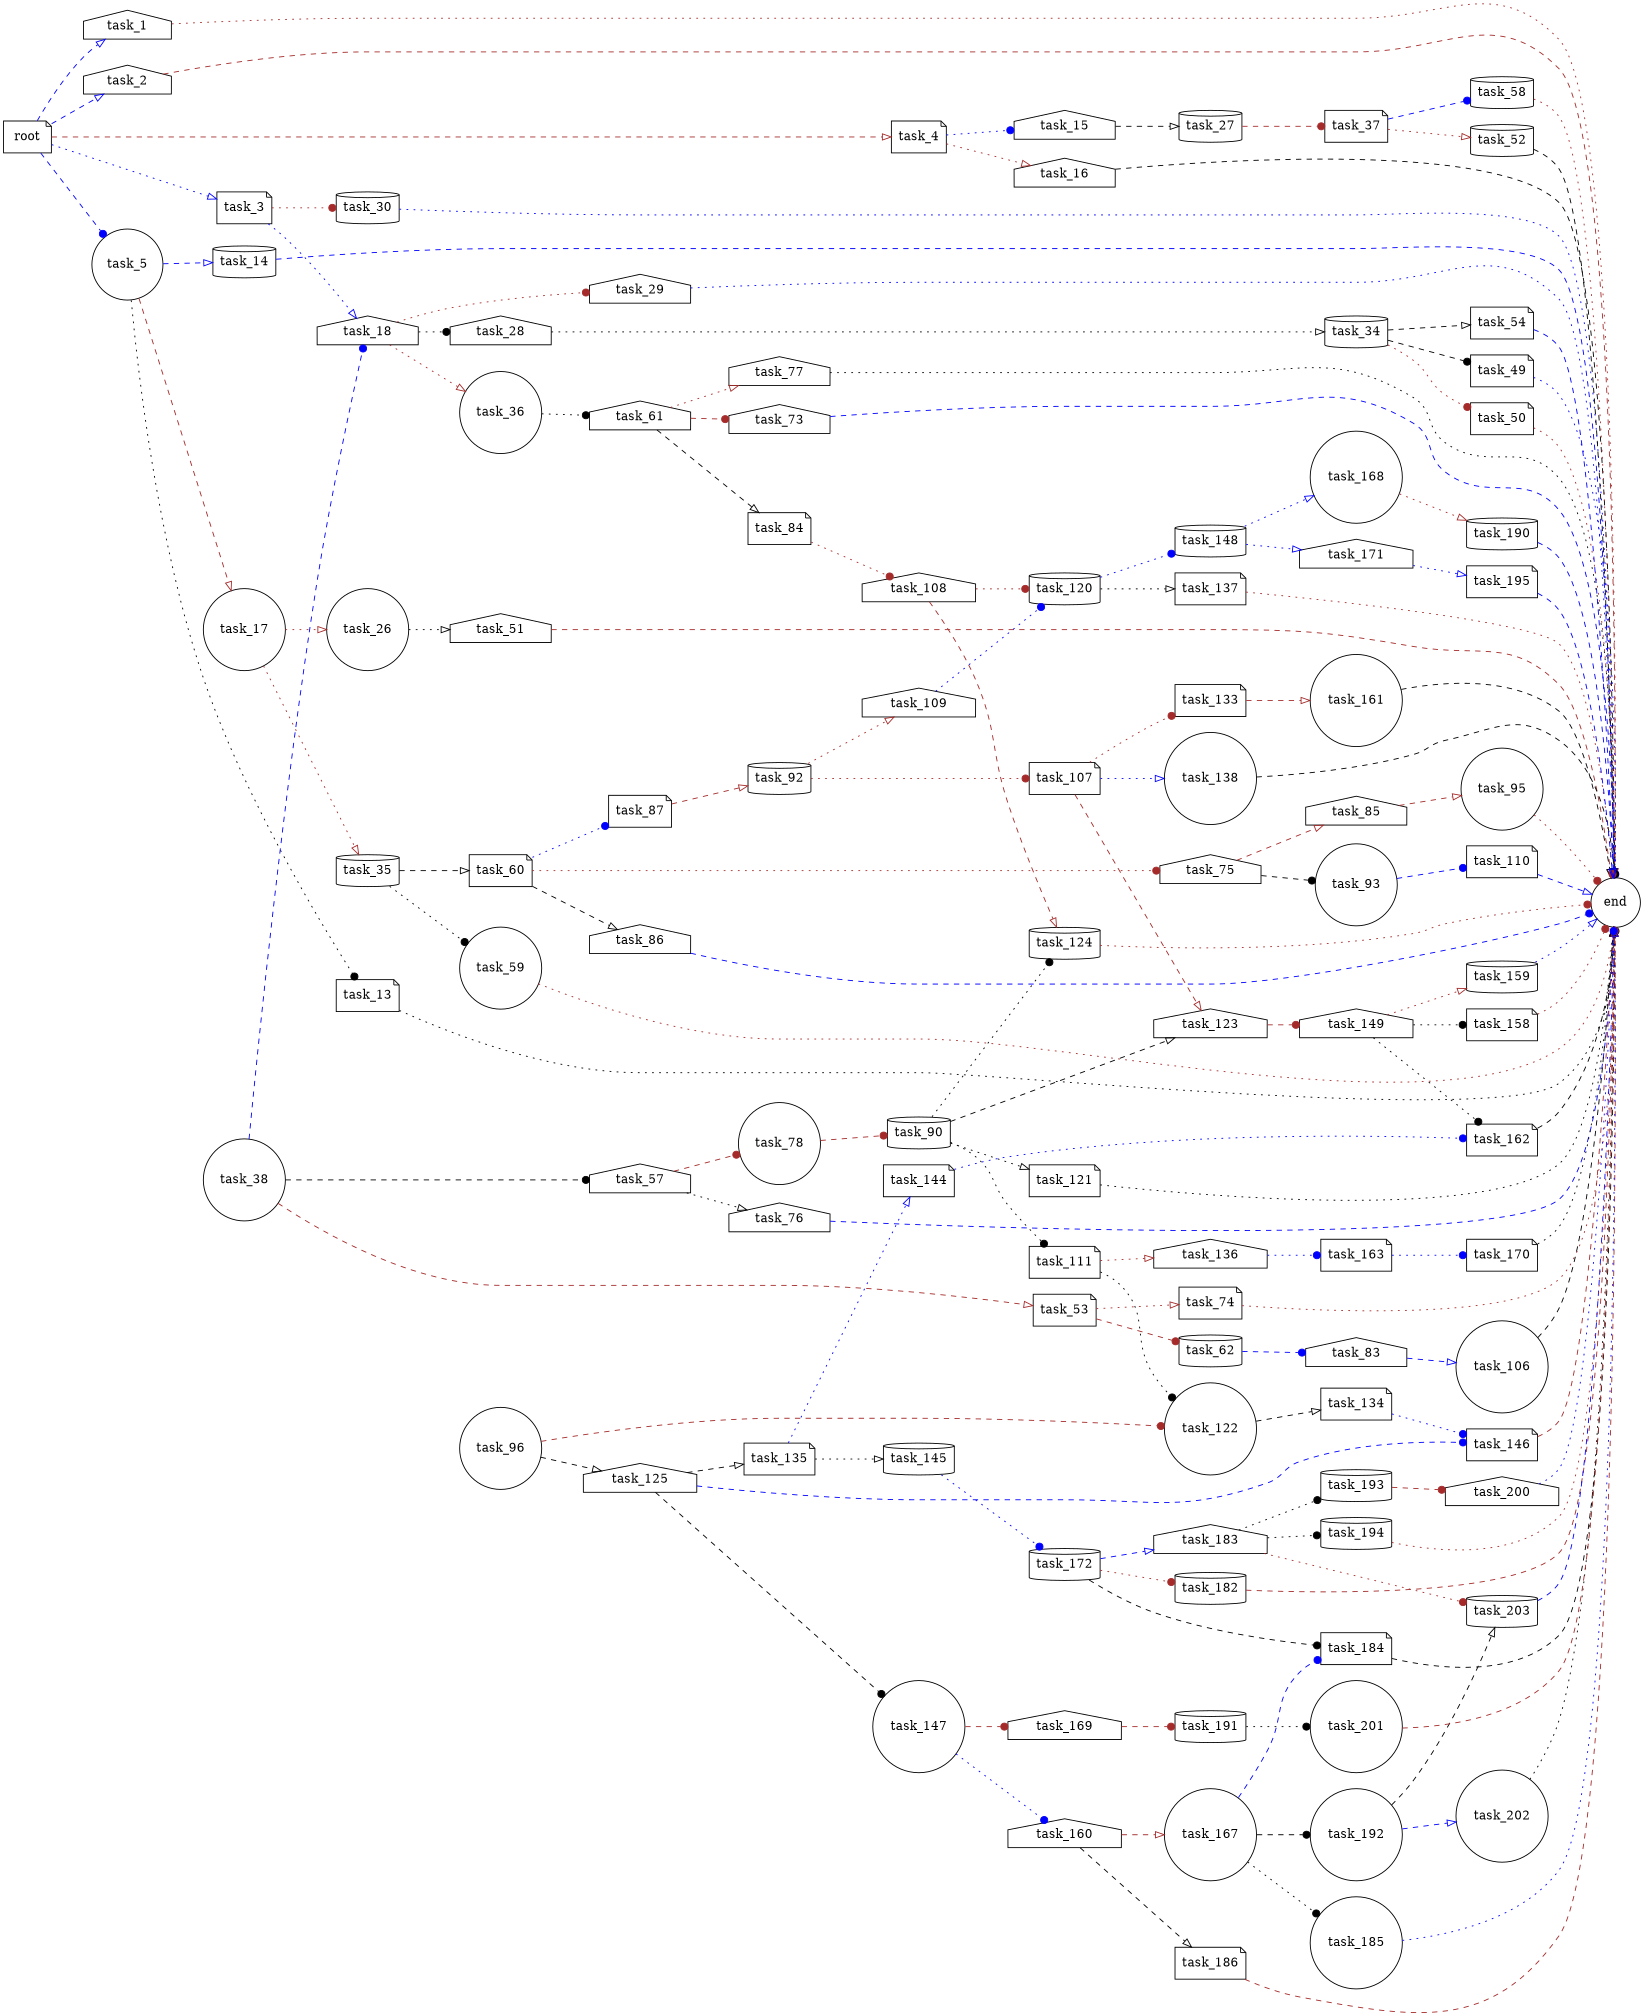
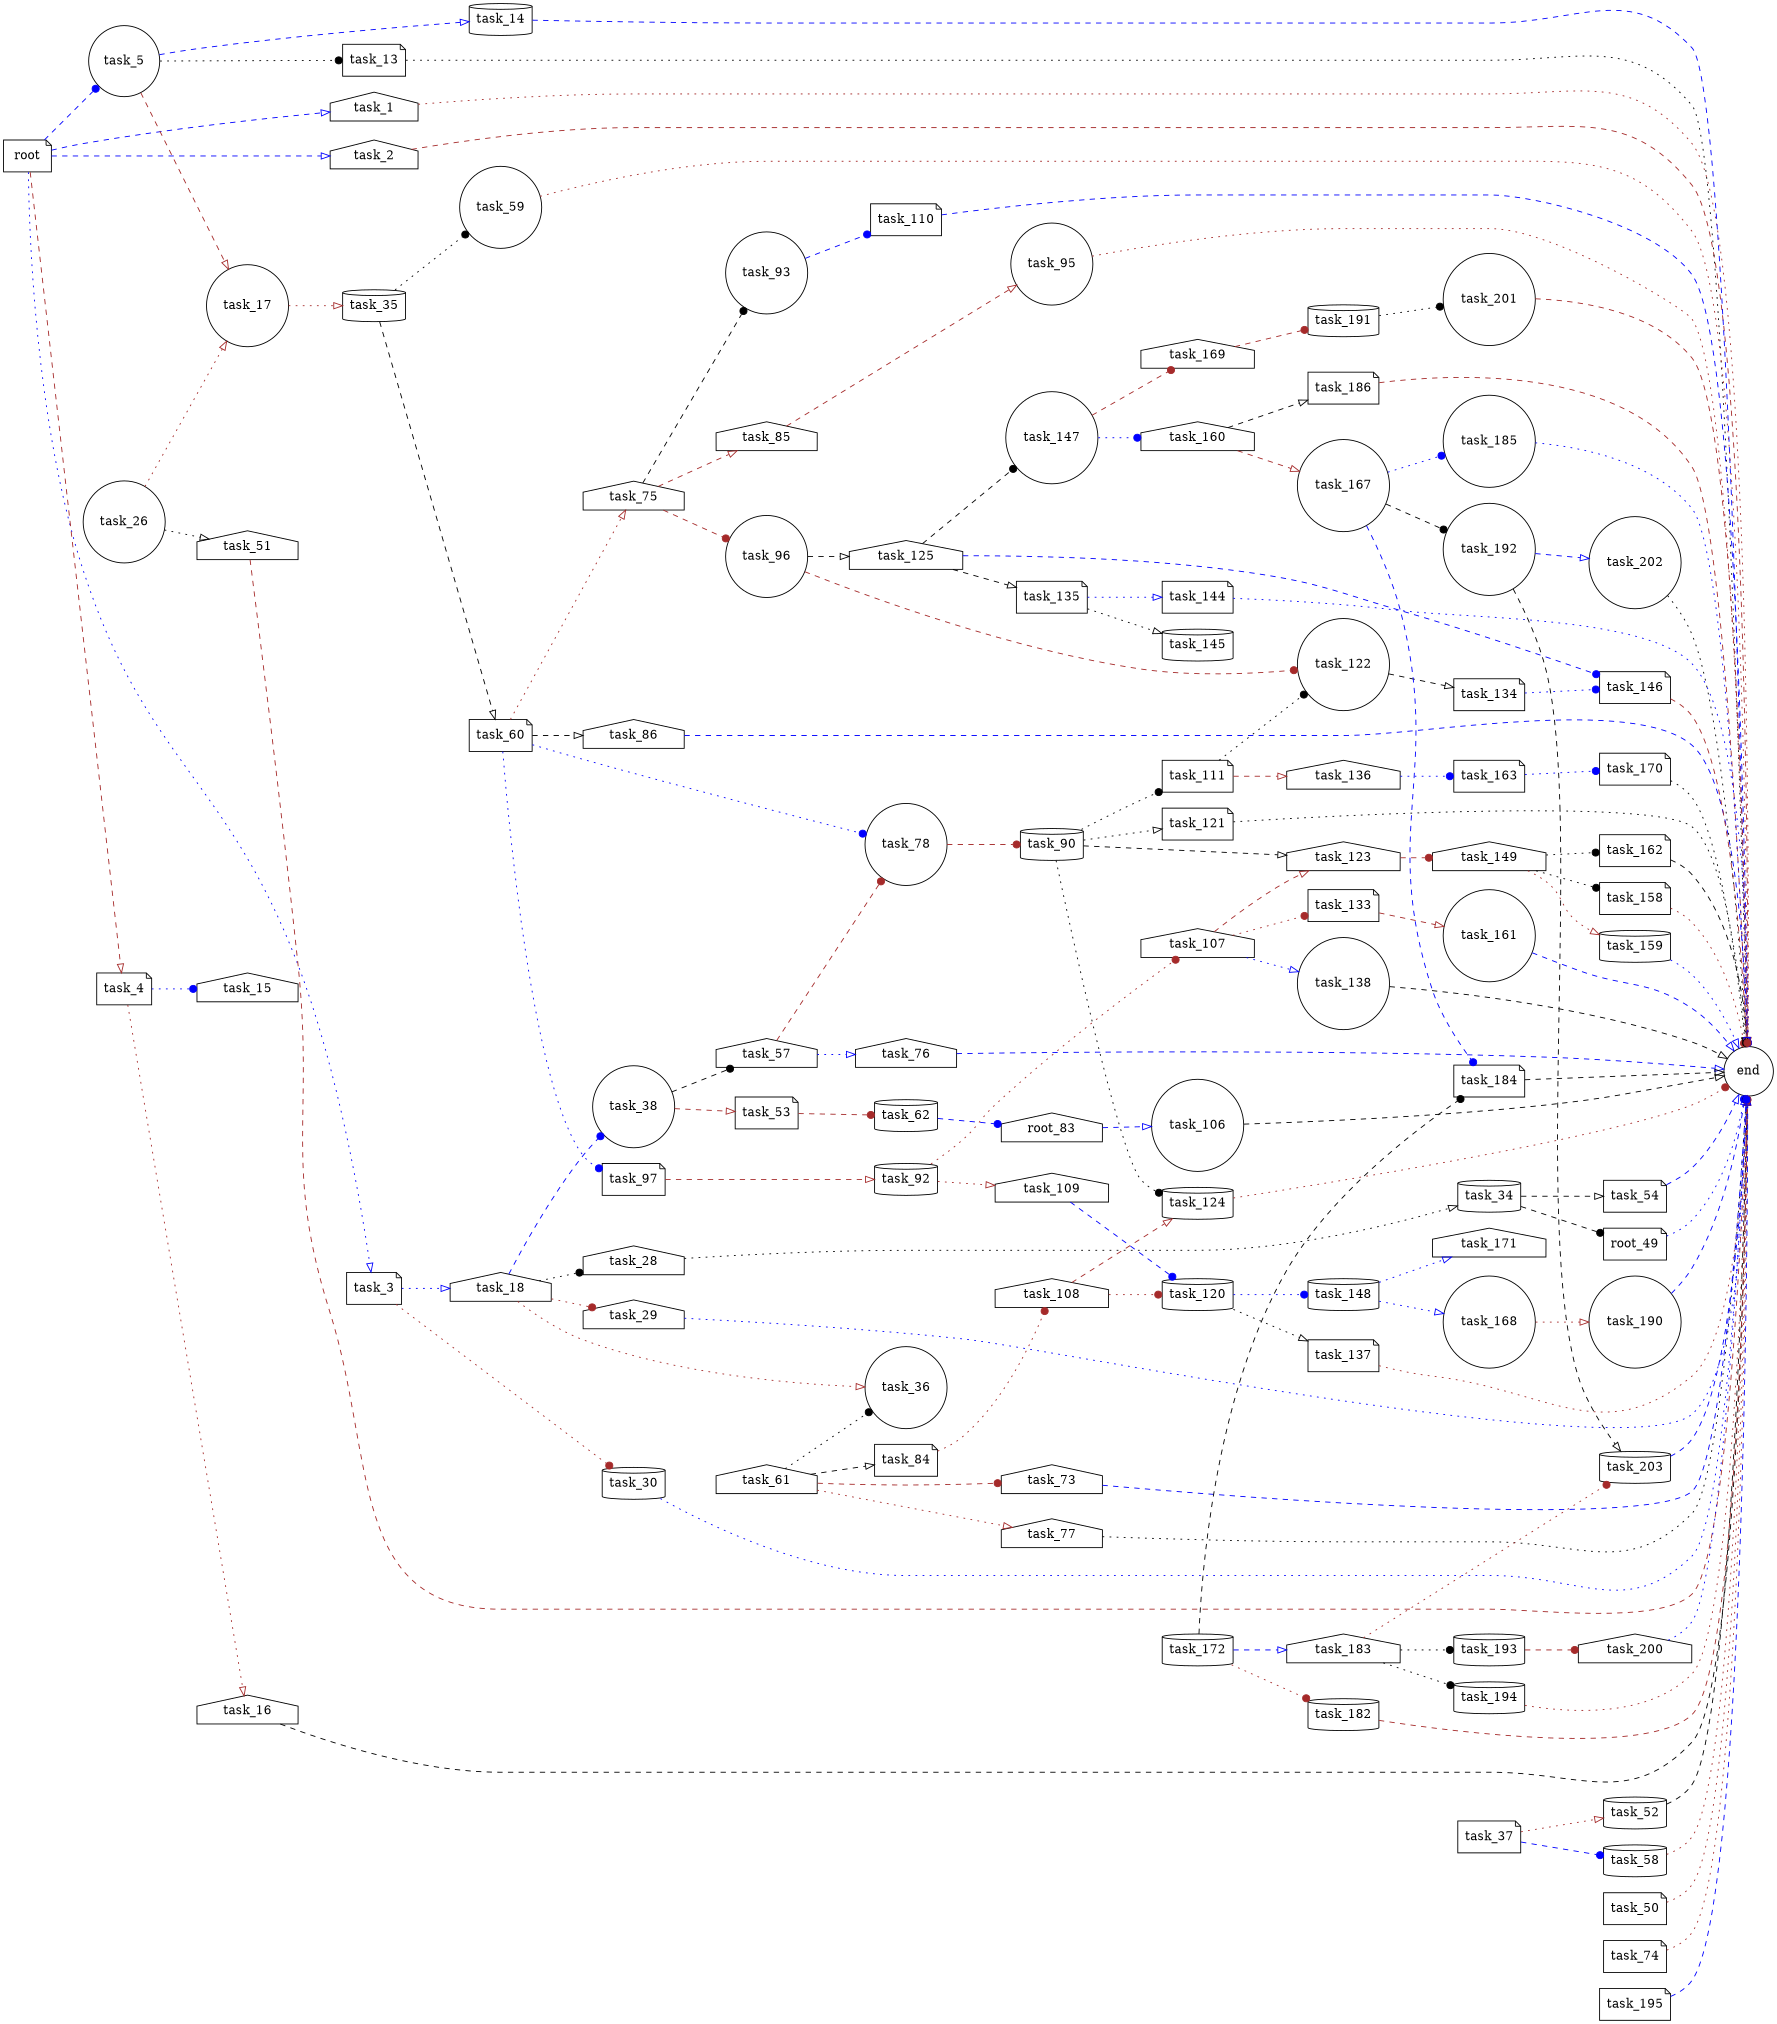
node "task_27": removed
node "task_49": label "task_49" -> "root_49"
edge "task_34" -> "task_50": removed
edge "task_36" -> "task_61": reversed
edge "task_75" -> "task_96": added
node "task_190": shape cylinder -> circle
edge "task_171" -> "task_195": removed
edge "task_17" -> "task_26": reversed
edge "task_109" -> "task_120": style dotted -> dashed
edge "task_161" -> "end": color black -> blue
edge "task_38" -> "task_18": reversed
node "task_107": shape note -> house
edge "task_60" -> "task_78": added
node "task_87": label "task_87" -> "task_97"
edge "task_60" -> "task_75": arrowhead dot -> onormal
edge "task_144" -> "task_162": now "task_144" -> "end"
edge "task_57" -> "task_76": color black -> blue
edge "task_111" -> "task_136": style dotted -> dashed
edge "task_53" -> "task_74": removed
node "task_83": label "task_83" -> "root_83"
edge "task_145" -> "task_172": removed
edge "task_167" -> "task_185": color black -> blue
